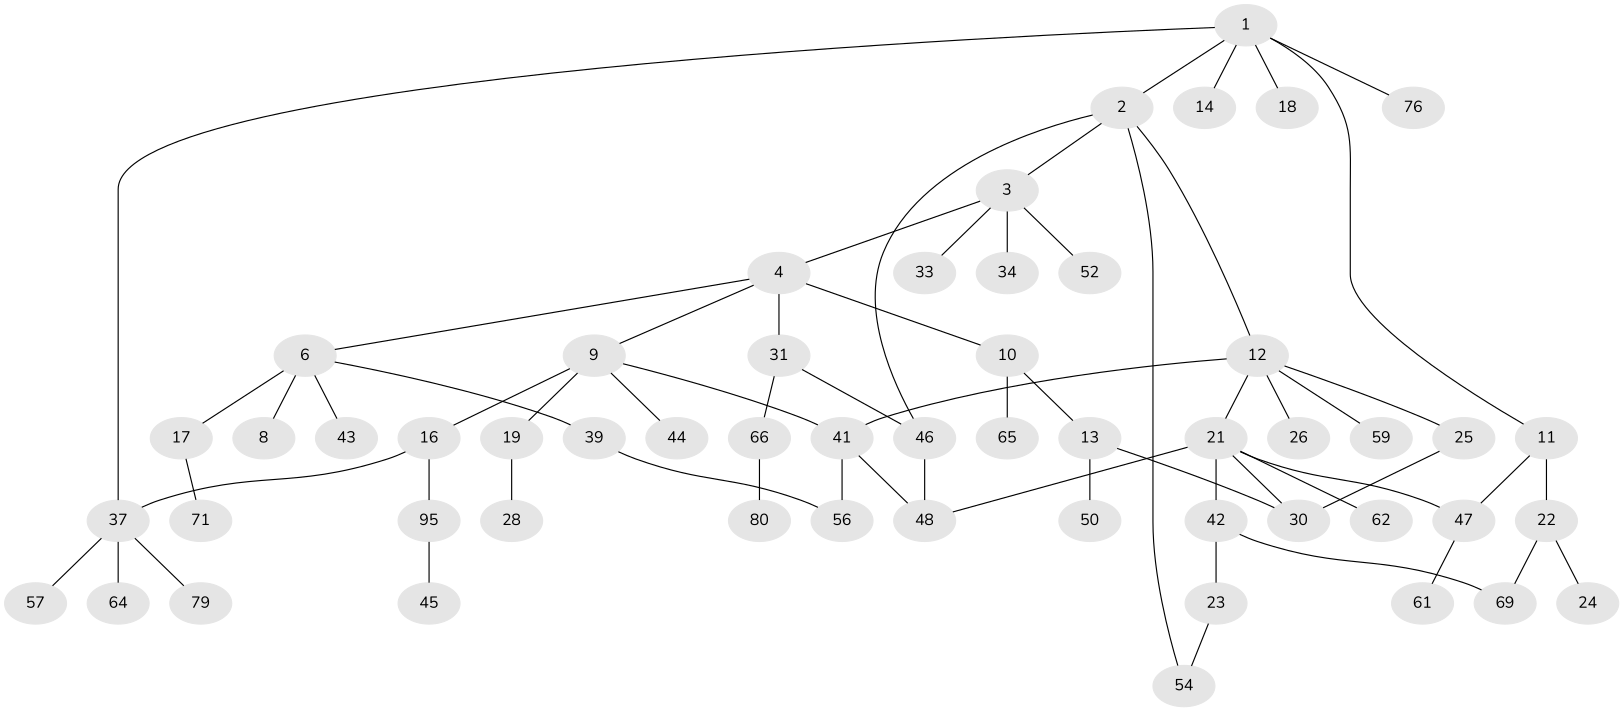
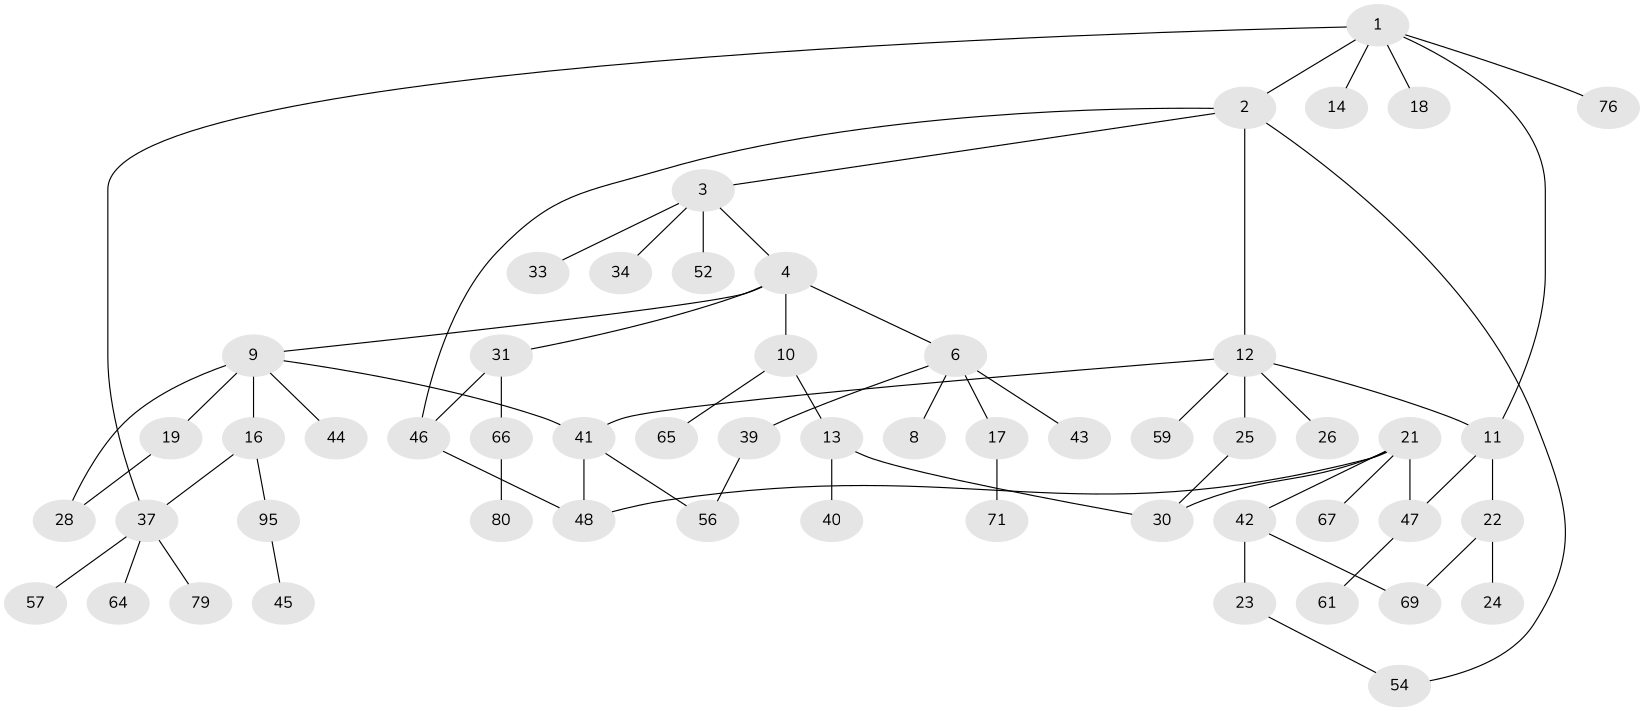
edge "12" -- "21": now "12" -- "11"
edge "9" -- "28": added
node "50": label "50" -> "40"
node "62": label "62" -> "67"
